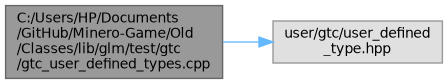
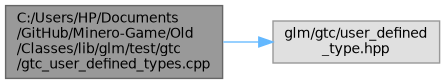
node "user/gtc/user_defined _type.hpp": label "user/gtc/user_defined _type.hpp" -> "glm/gtc/user_defined _type.hpp"
